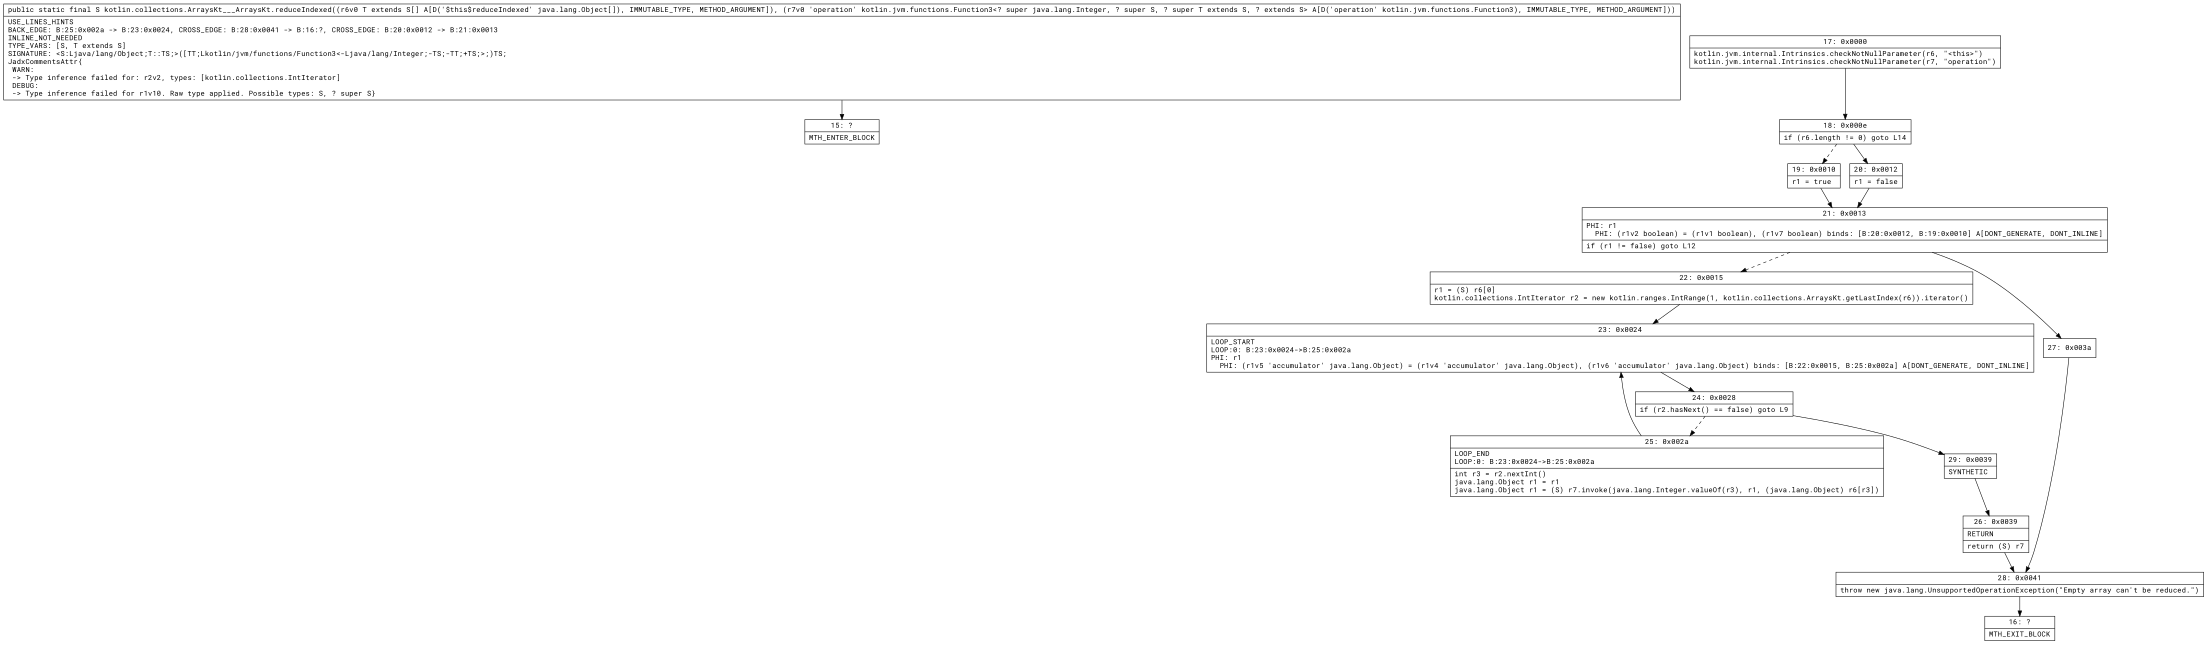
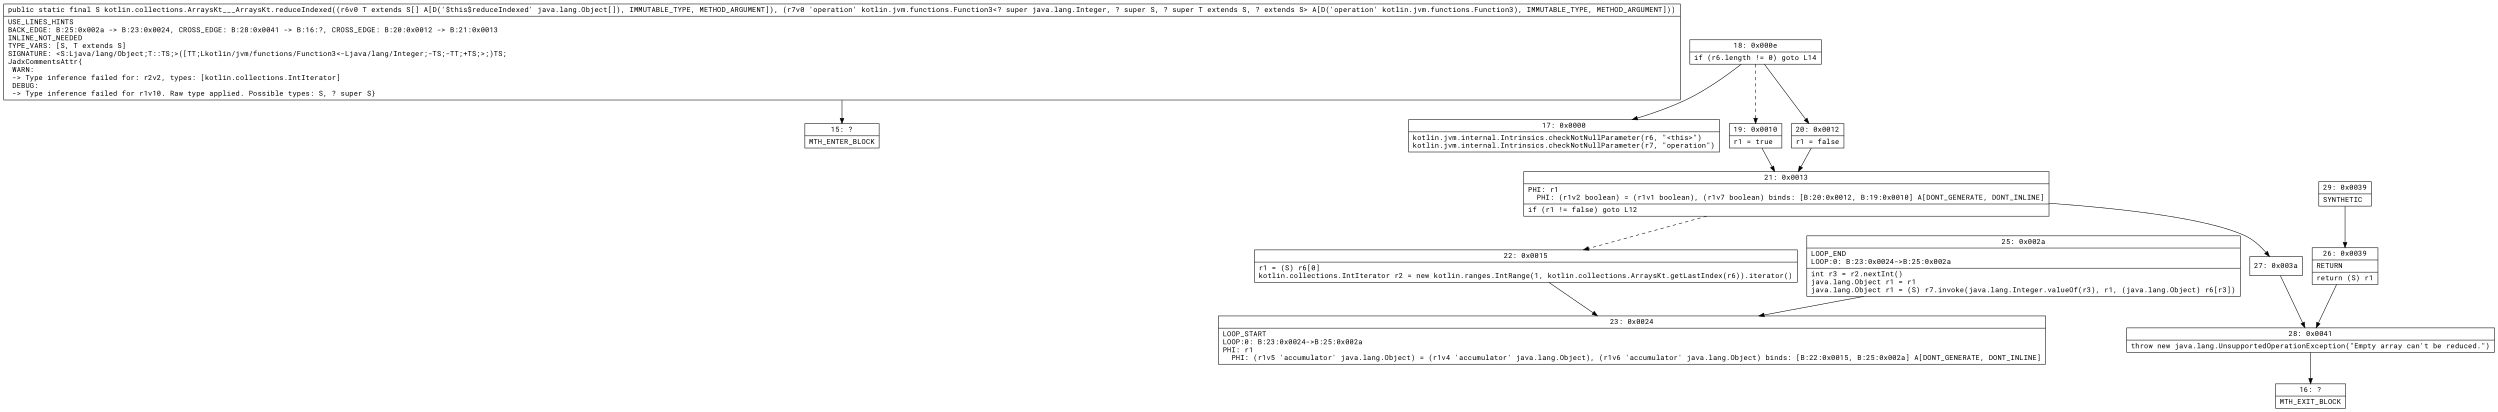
edge "17: 0x0000" -> "18: 0x000e": reversed
node "24: 0x0028": removed
node "26: 0x0039": text "return (S) r7" -> "return (S) r1"
